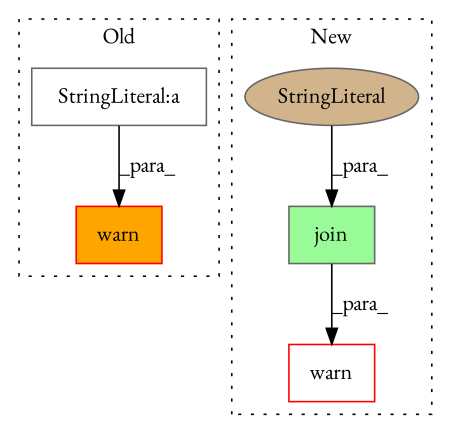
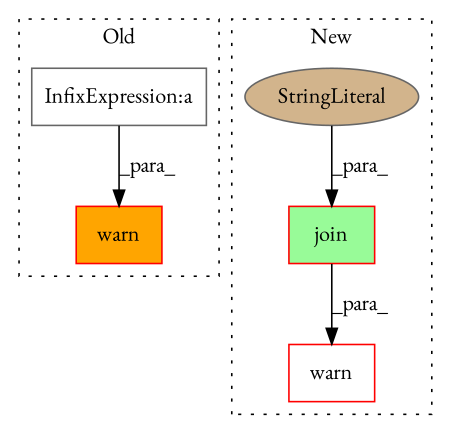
node "StringLiteral:a": label "StringLiteral:a" -> "InfixExpression:a"
node "join": color gray40 -> red
